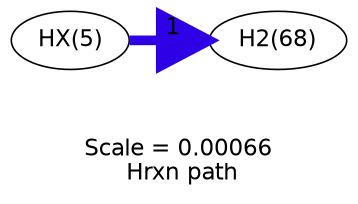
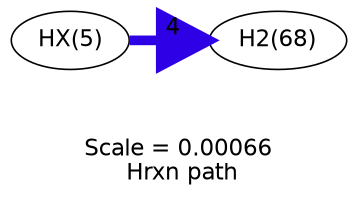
edge "HX(5)" -> "H2(68)": label " 1" -> " 4"
